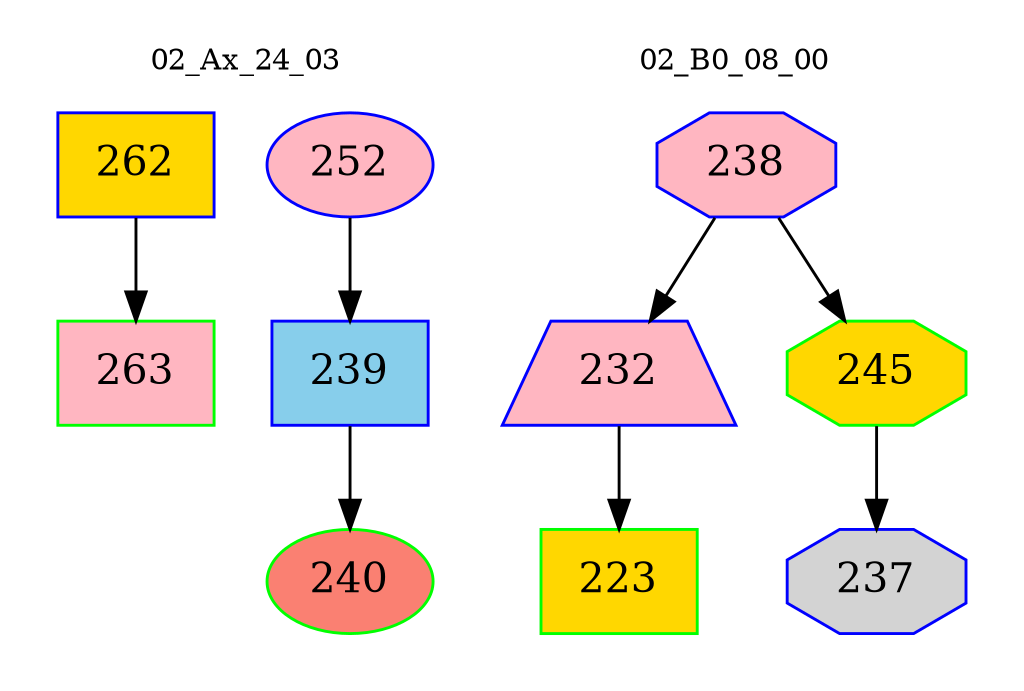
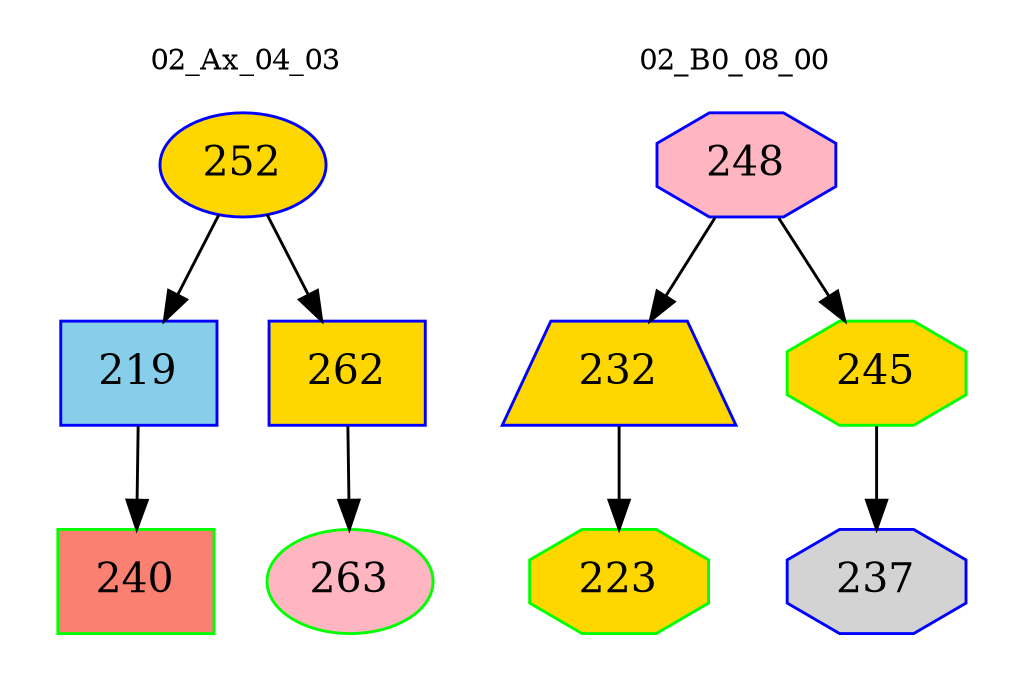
cluster "02_Ax_24_03": label "02_Ax_24_03" -> "02_Ax_04_03"
node "252": fillcolor lightpink -> gold
node "238": label "238" -> "248"
edge "252" -> "262": added
node "263": shape box -> ellipse
node "239": label "239" -> "219"
node "232": fillcolor lightpink -> gold
node "240": shape ellipse -> box
node "223": shape box -> octagon
